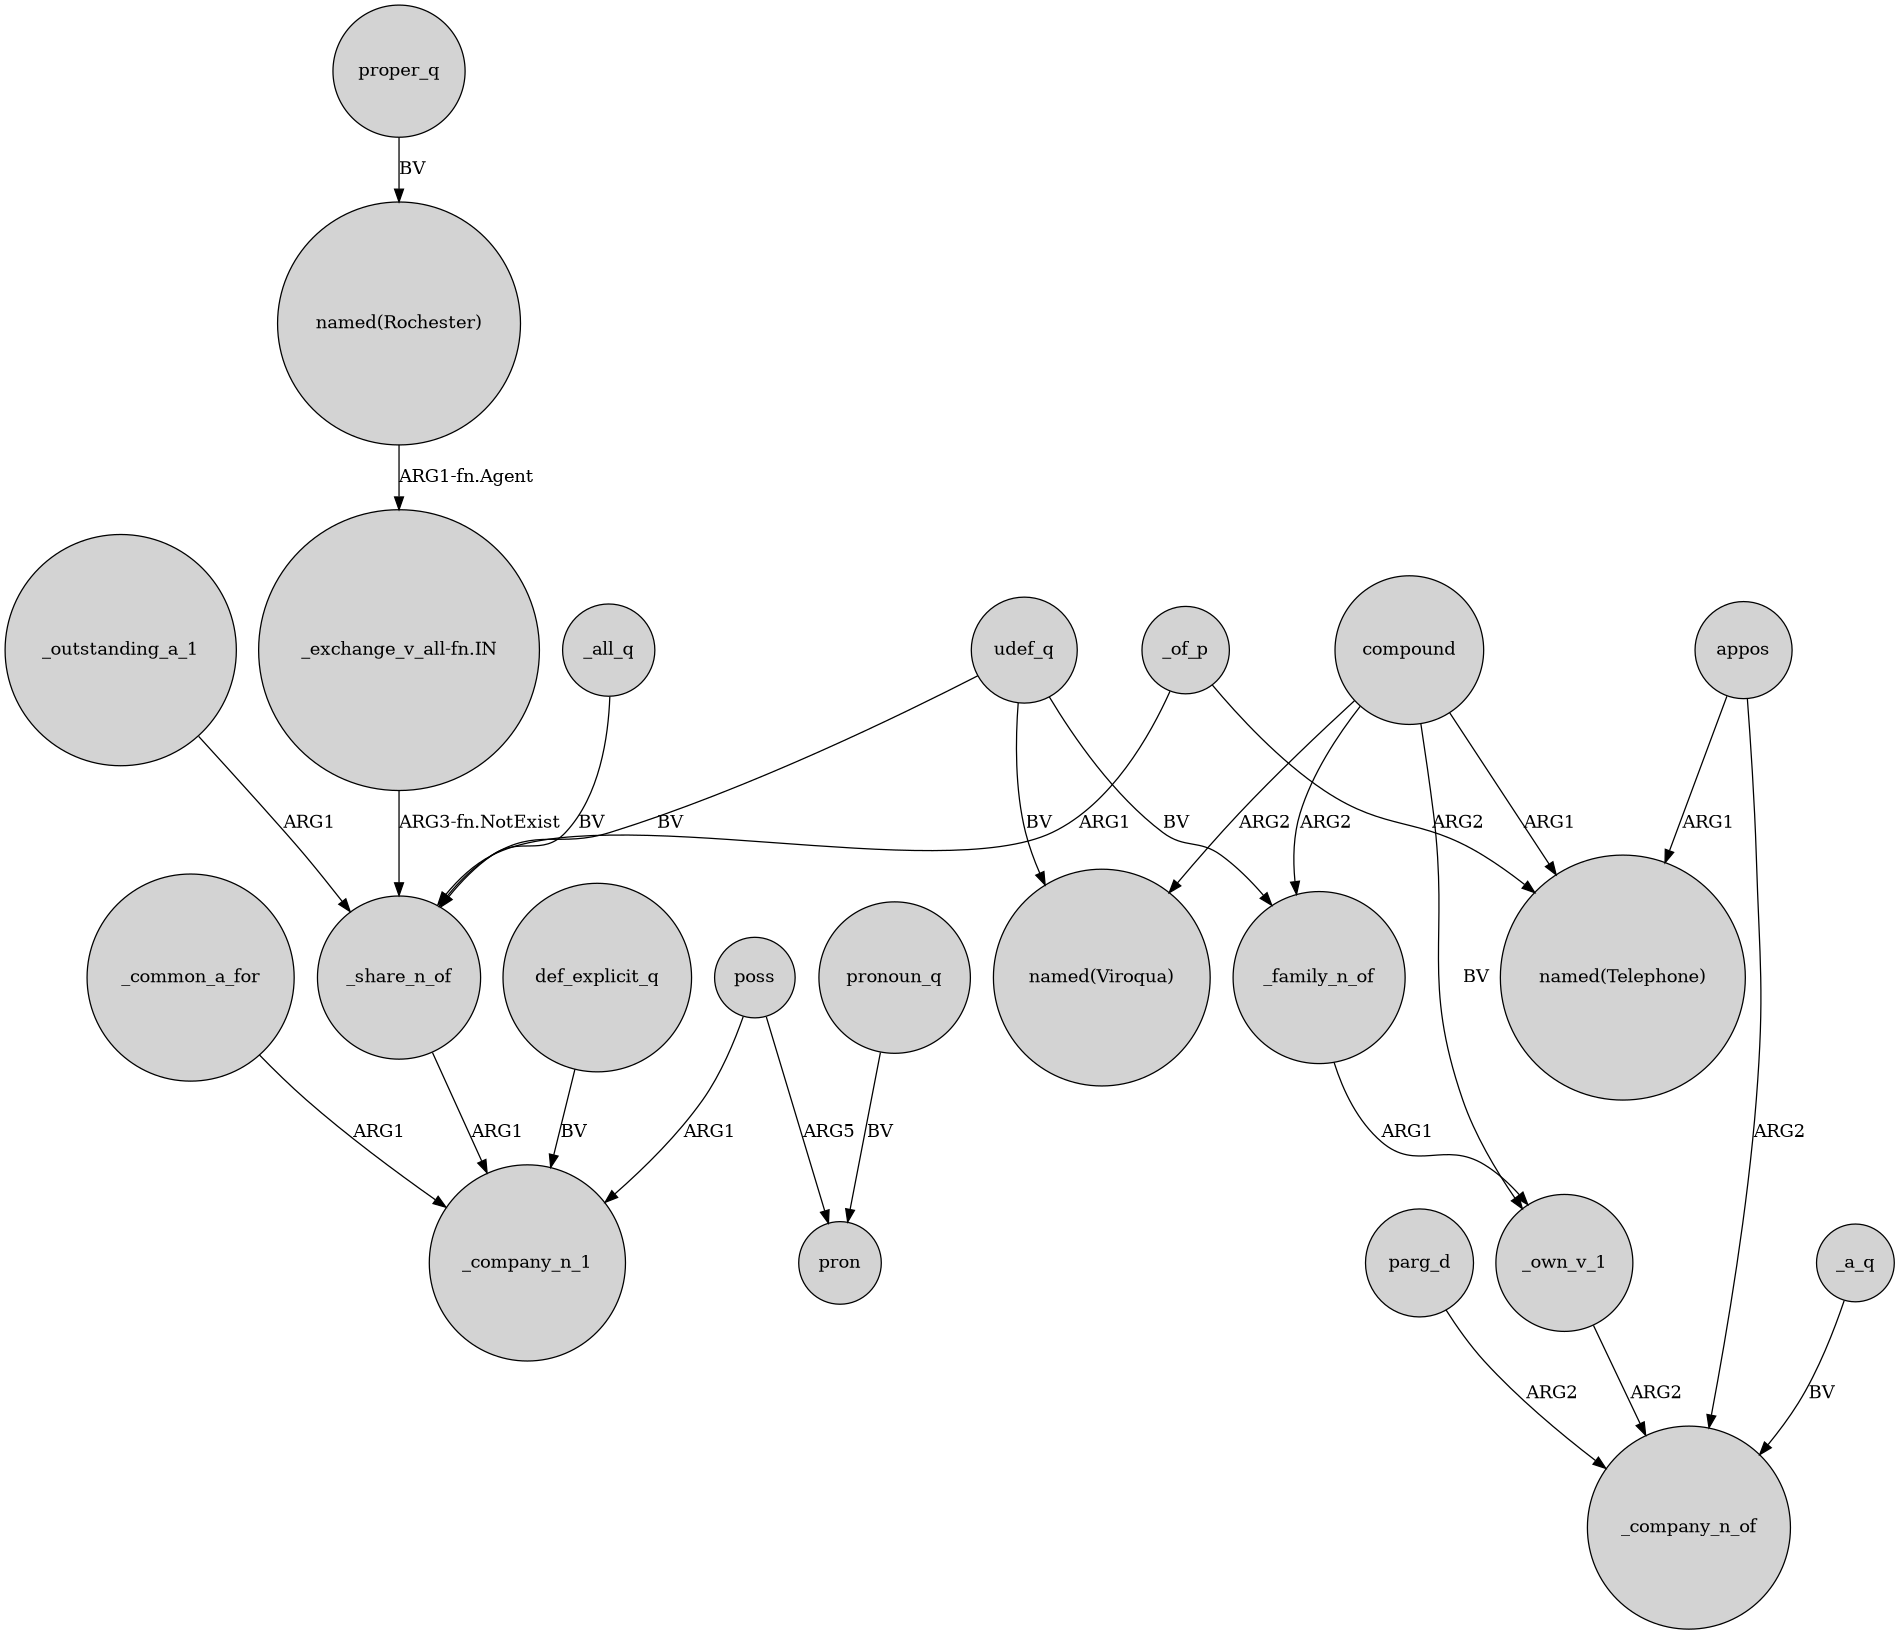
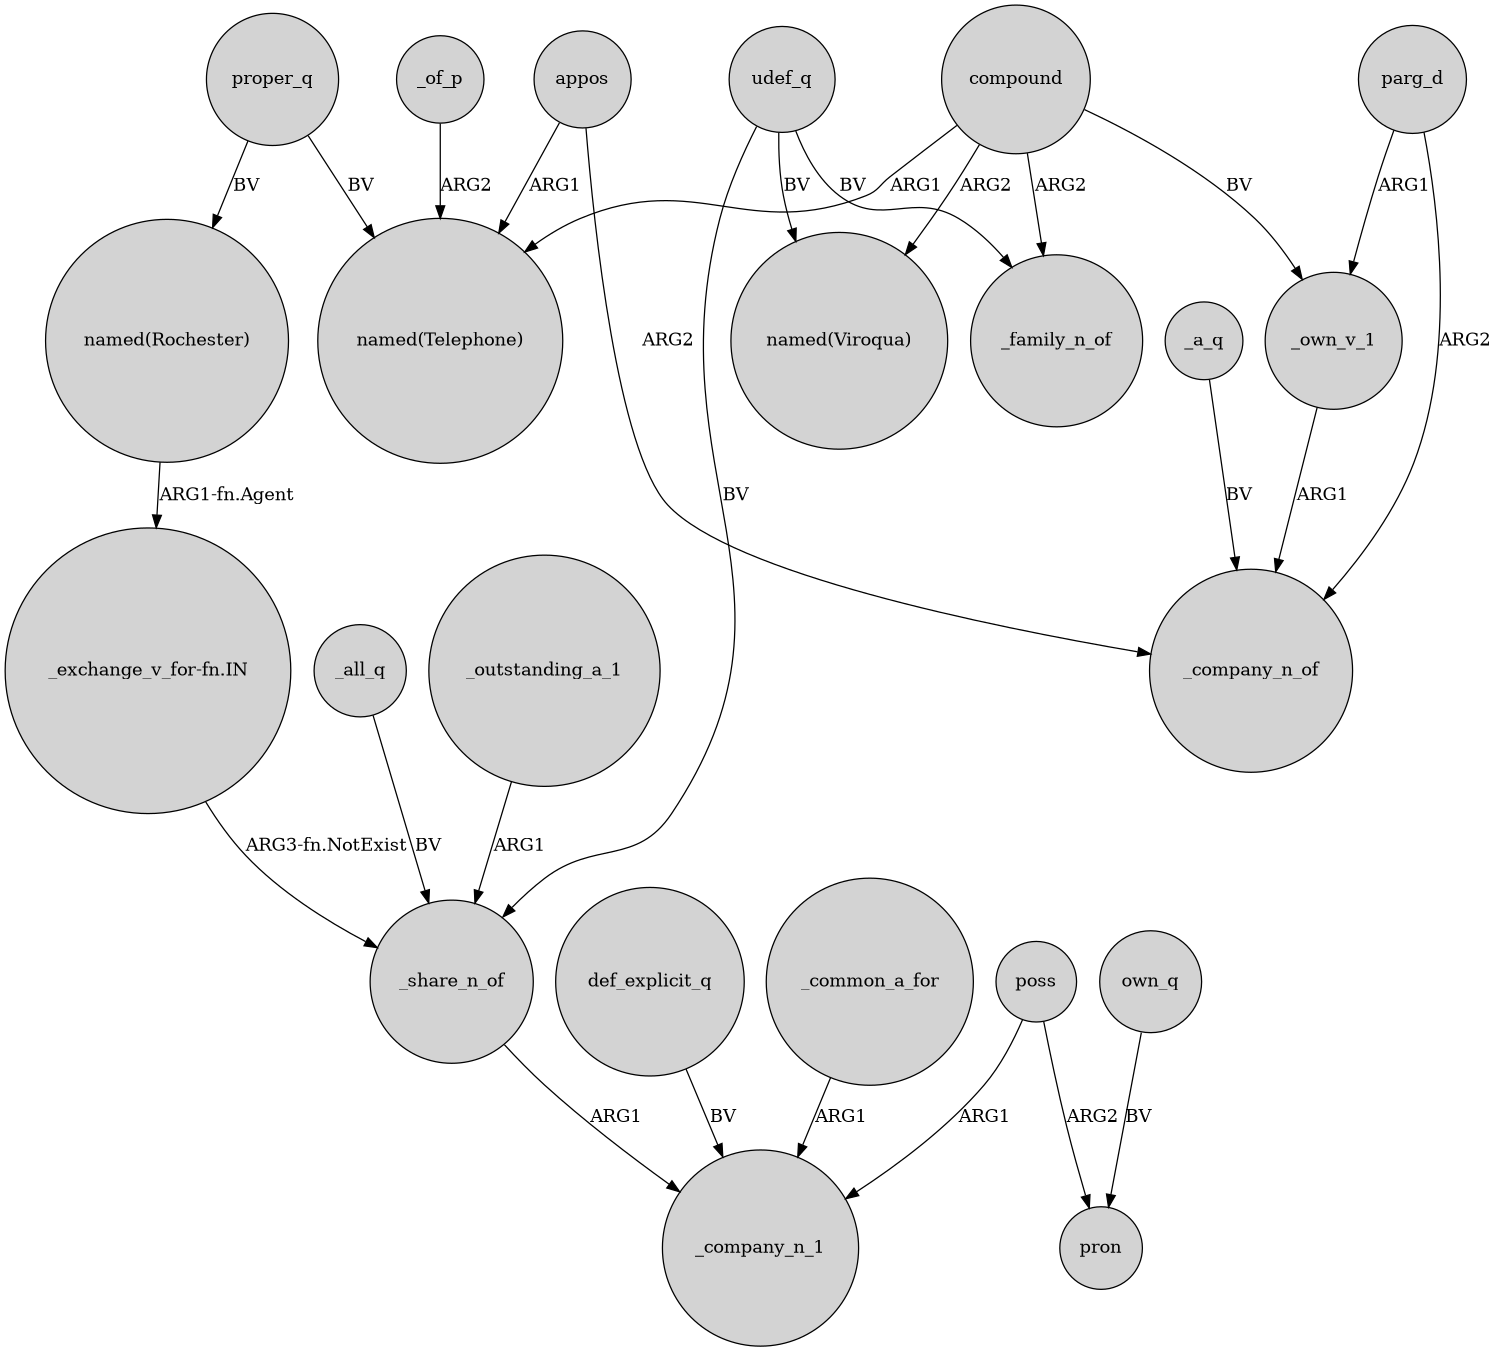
edge "proper_q" -> "named(Telephone)": added, label "BV"
node "_exchange_v_all-fn.IN": label "_exchange_v_all-fn.IN" -> "_exchange_v_for-fn.IN"
edge "_of_p" -> "_share_n_of": removed, label "ARG1"
node "pronoun_q": label "pronoun_q" -> "own_q"
edge "poss" -> "pron": label "ARG5" -> "ARG2"
edge "_family_n_of" -> "_own_v_1": now "parg_d" -> "_own_v_1"
edge "_own_v_1" -> "_company_n_of": label "ARG2" -> "ARG1"
